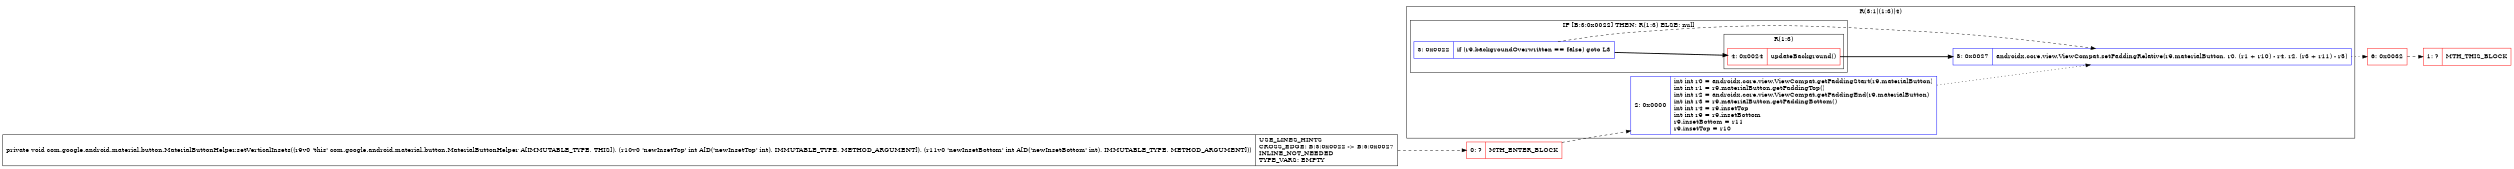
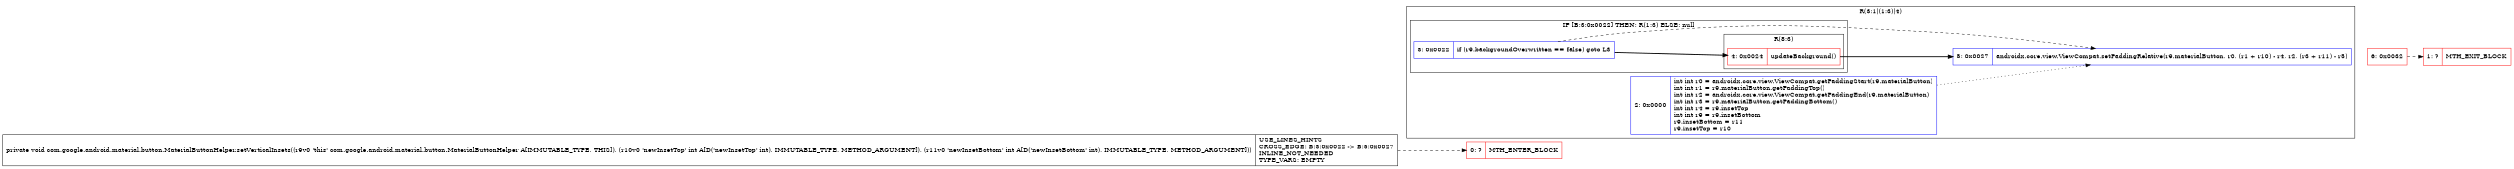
cluster "R(1:3)": label "R(1:3)" -> "R(8:3)"
node "1: ?": text "MTH_THIS_BLOCK" -> "MTH_EXIT_BLOCK"
edge "5: 0x0027" -> "6: 0x0032": removed
edge "0: ?" -> "2: 0x0000": removed
